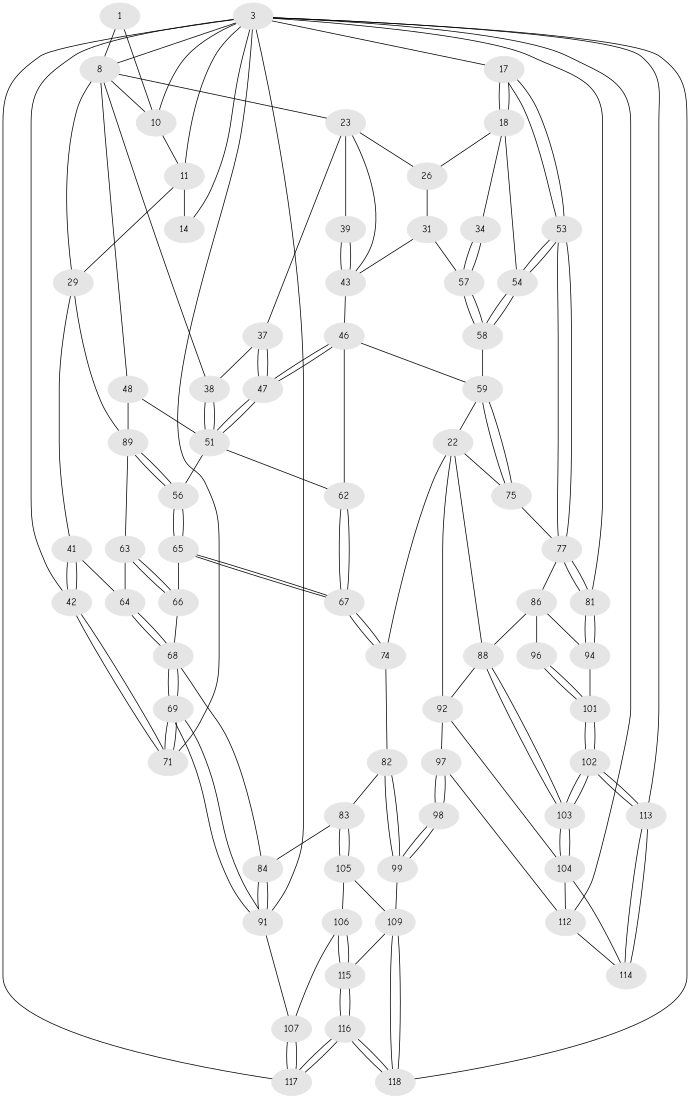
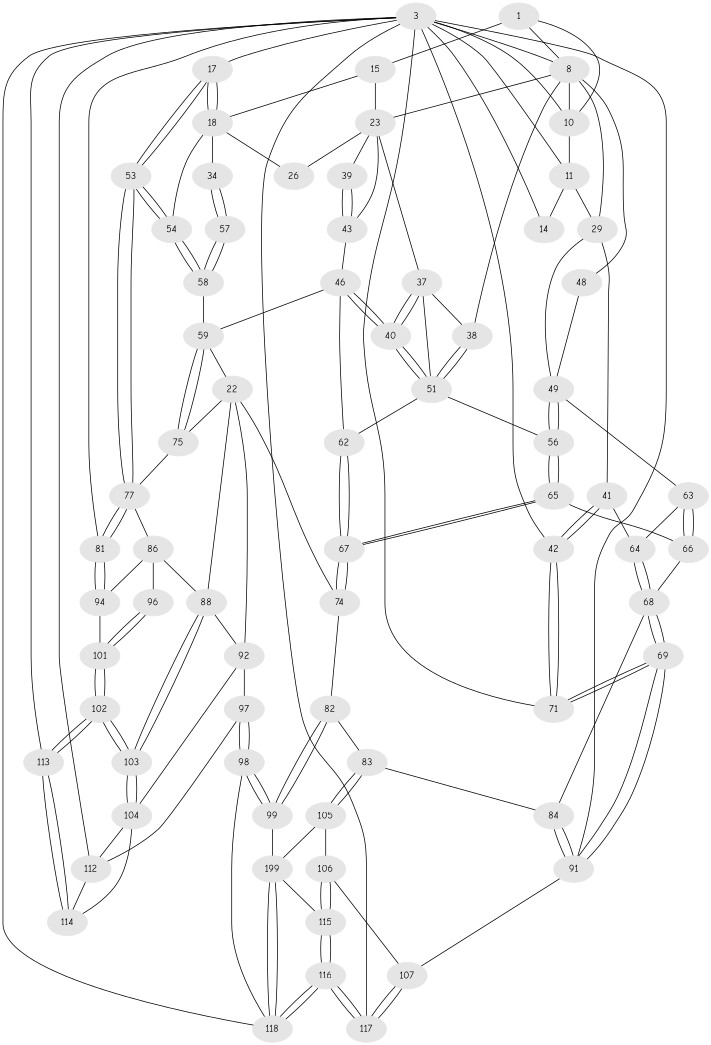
node "15": added
node "31": removed
node "47": label "47" -> "40"
edge "48" -- "51": now "37" -- "51"
node "89": label "89" -> "49"
edge "98" -- "118": added
node "109": label "109" -> "199"
